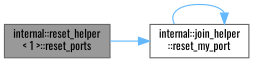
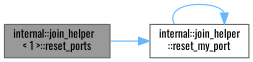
node "internal::reset_helper < 1 >::reset_ports": label "internal::reset_helper < 1 >::reset_ports" -> "internal::join_helper < 1 >::reset_ports"
